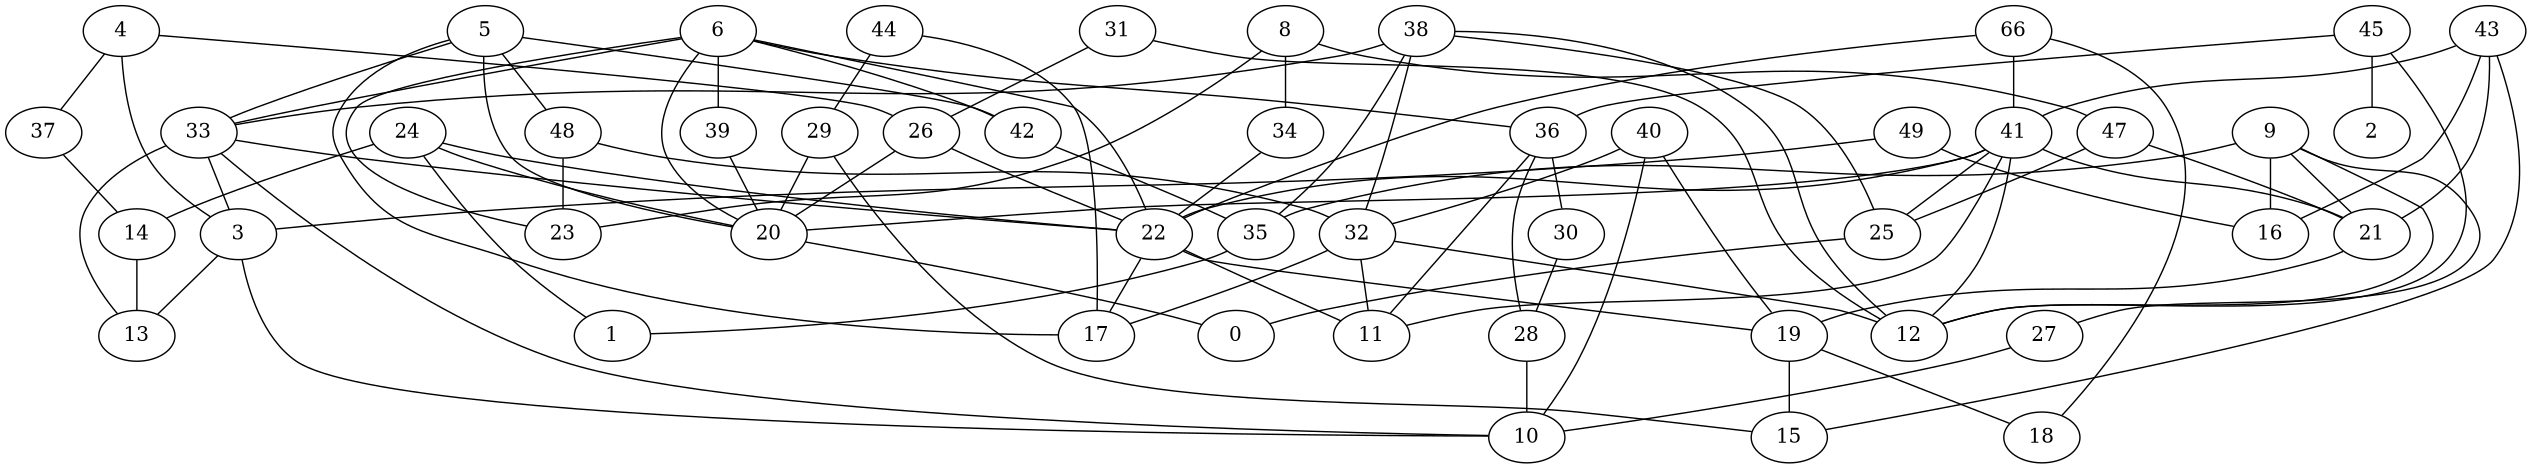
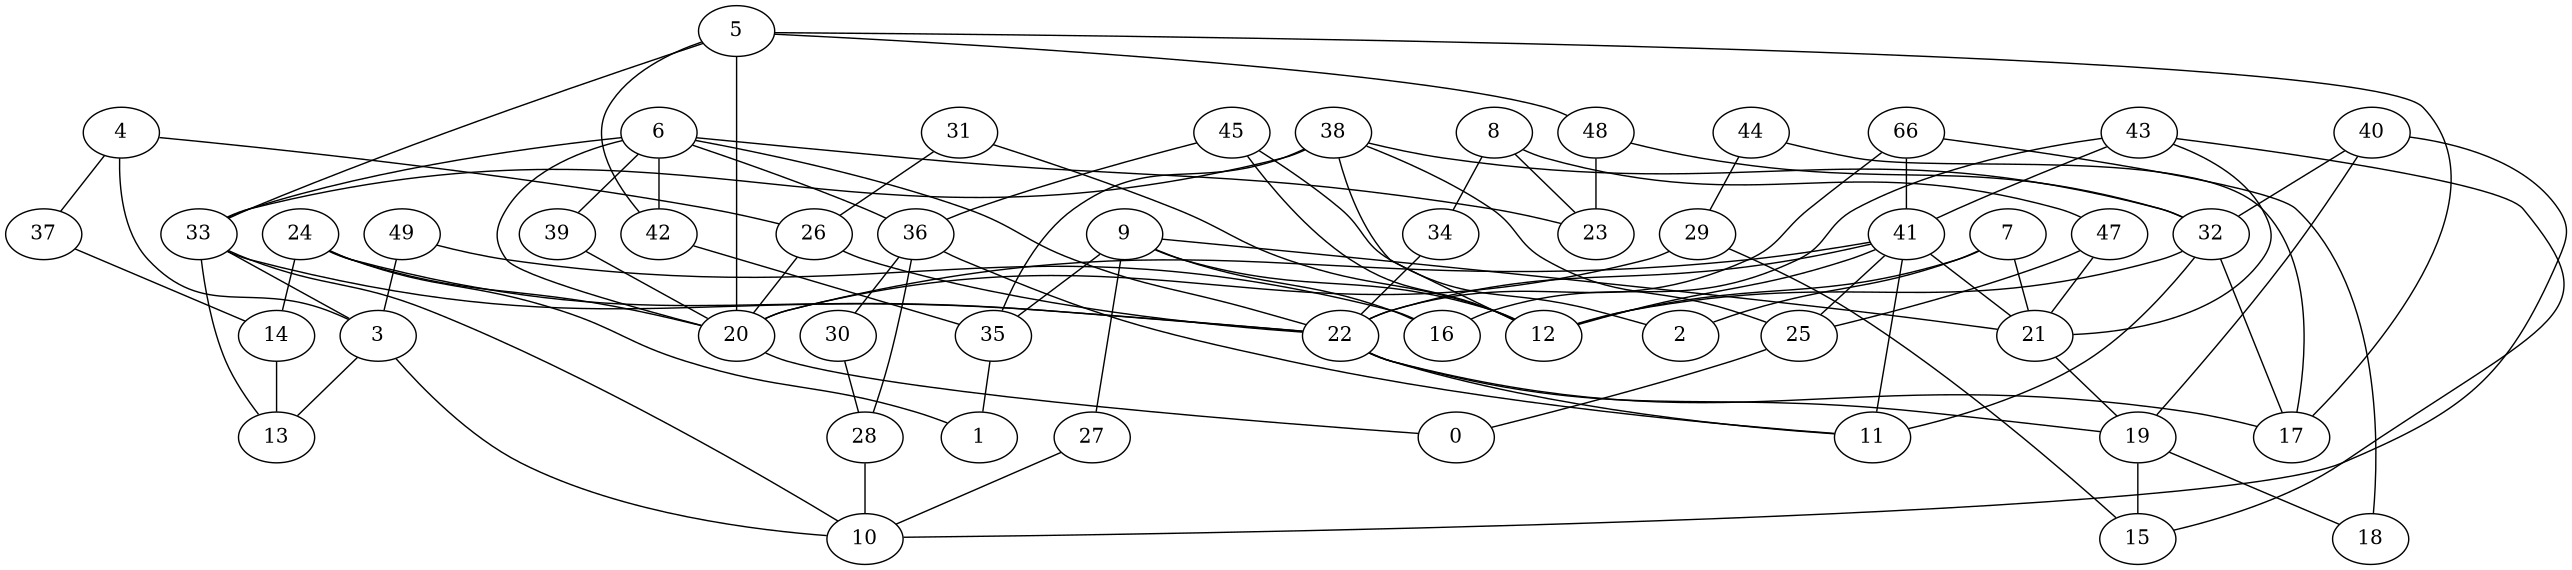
node "7": added
